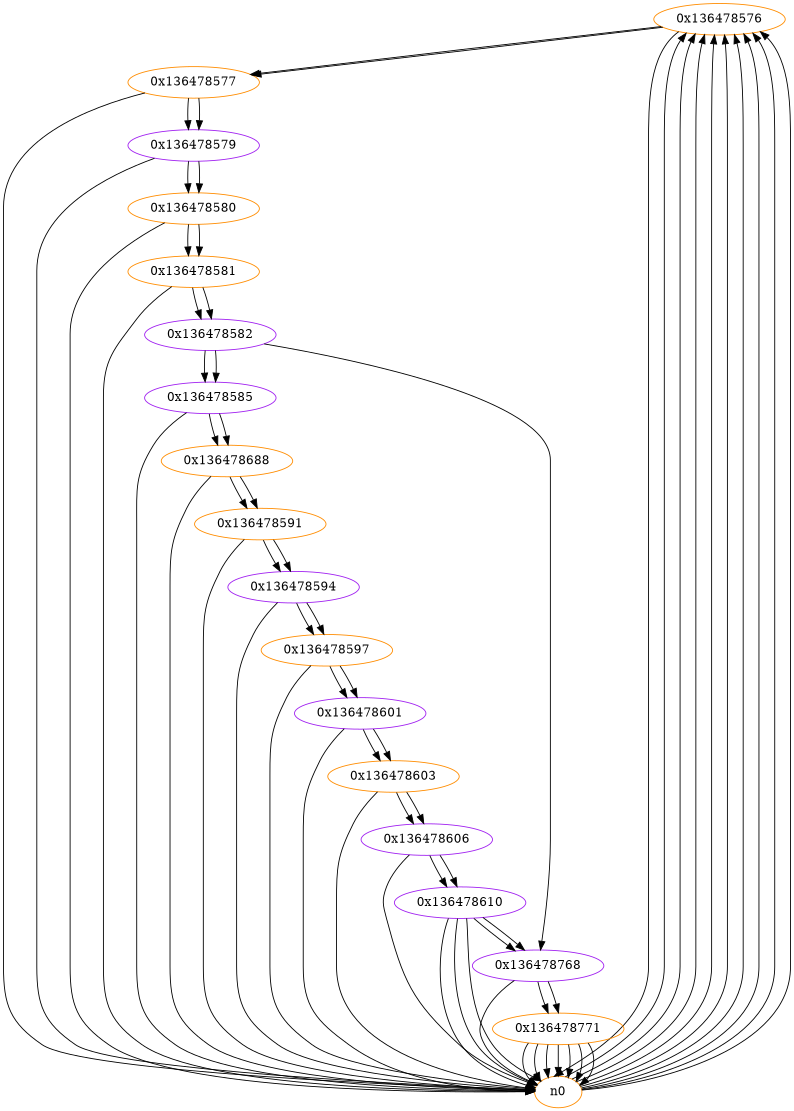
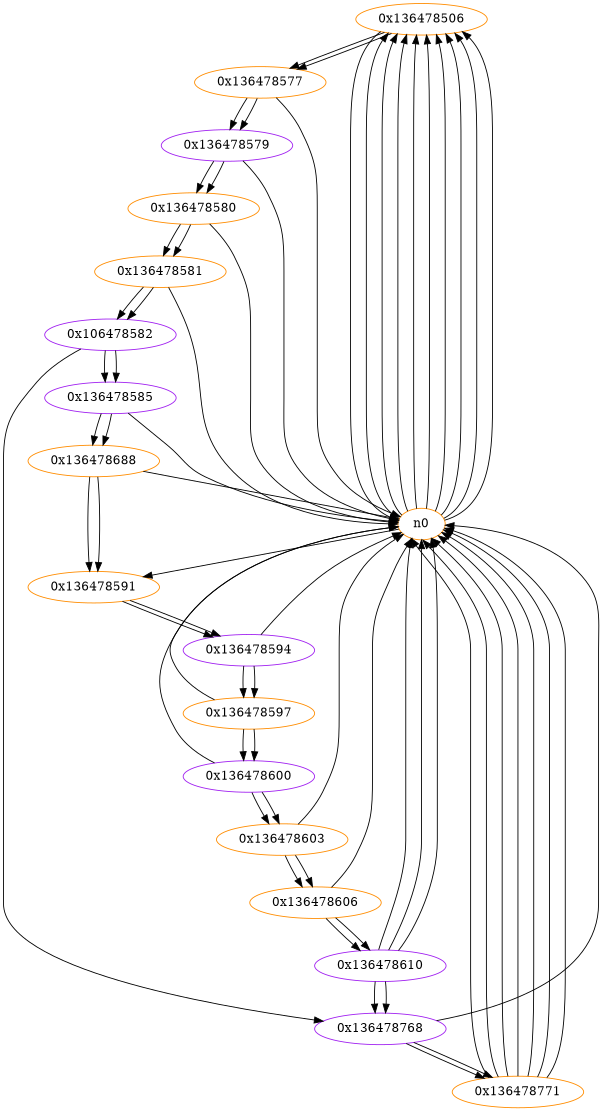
node "0x136478576": label "0x136478576" -> "0x136478506"
node "0x136478582": label "0x136478582" -> "0x106478582"
node "0x136478601": label "0x136478601" -> "0x136478600"
node "0x136478606": color purple -> darkorange
edge "0x136478591" -> "n0": reversed
